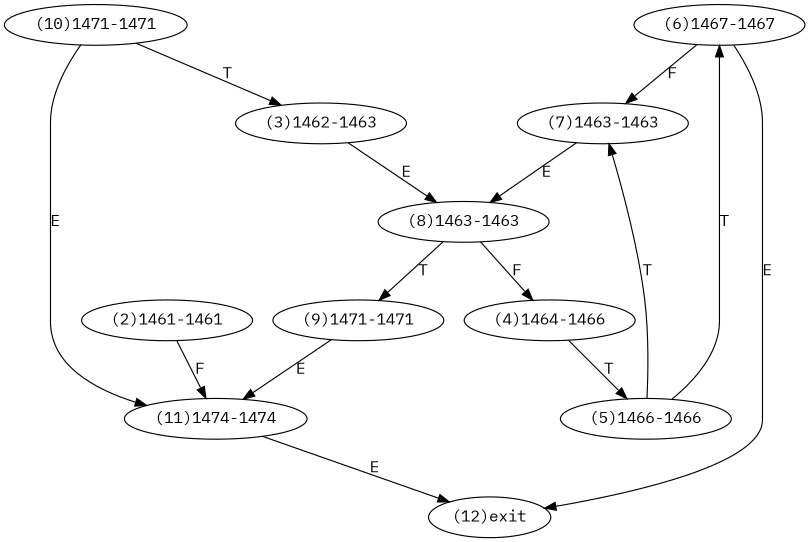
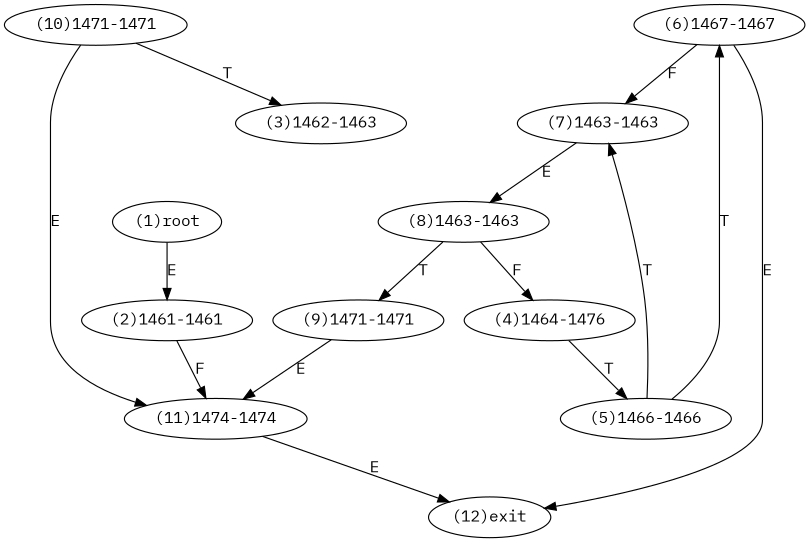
edge "(3)1462-1463" -> "(8)1463-1463": removed, label "E"
node "(1)root": added
node "(4)1464-1466": label "(4)1464-1466" -> "(4)1464-1476"
